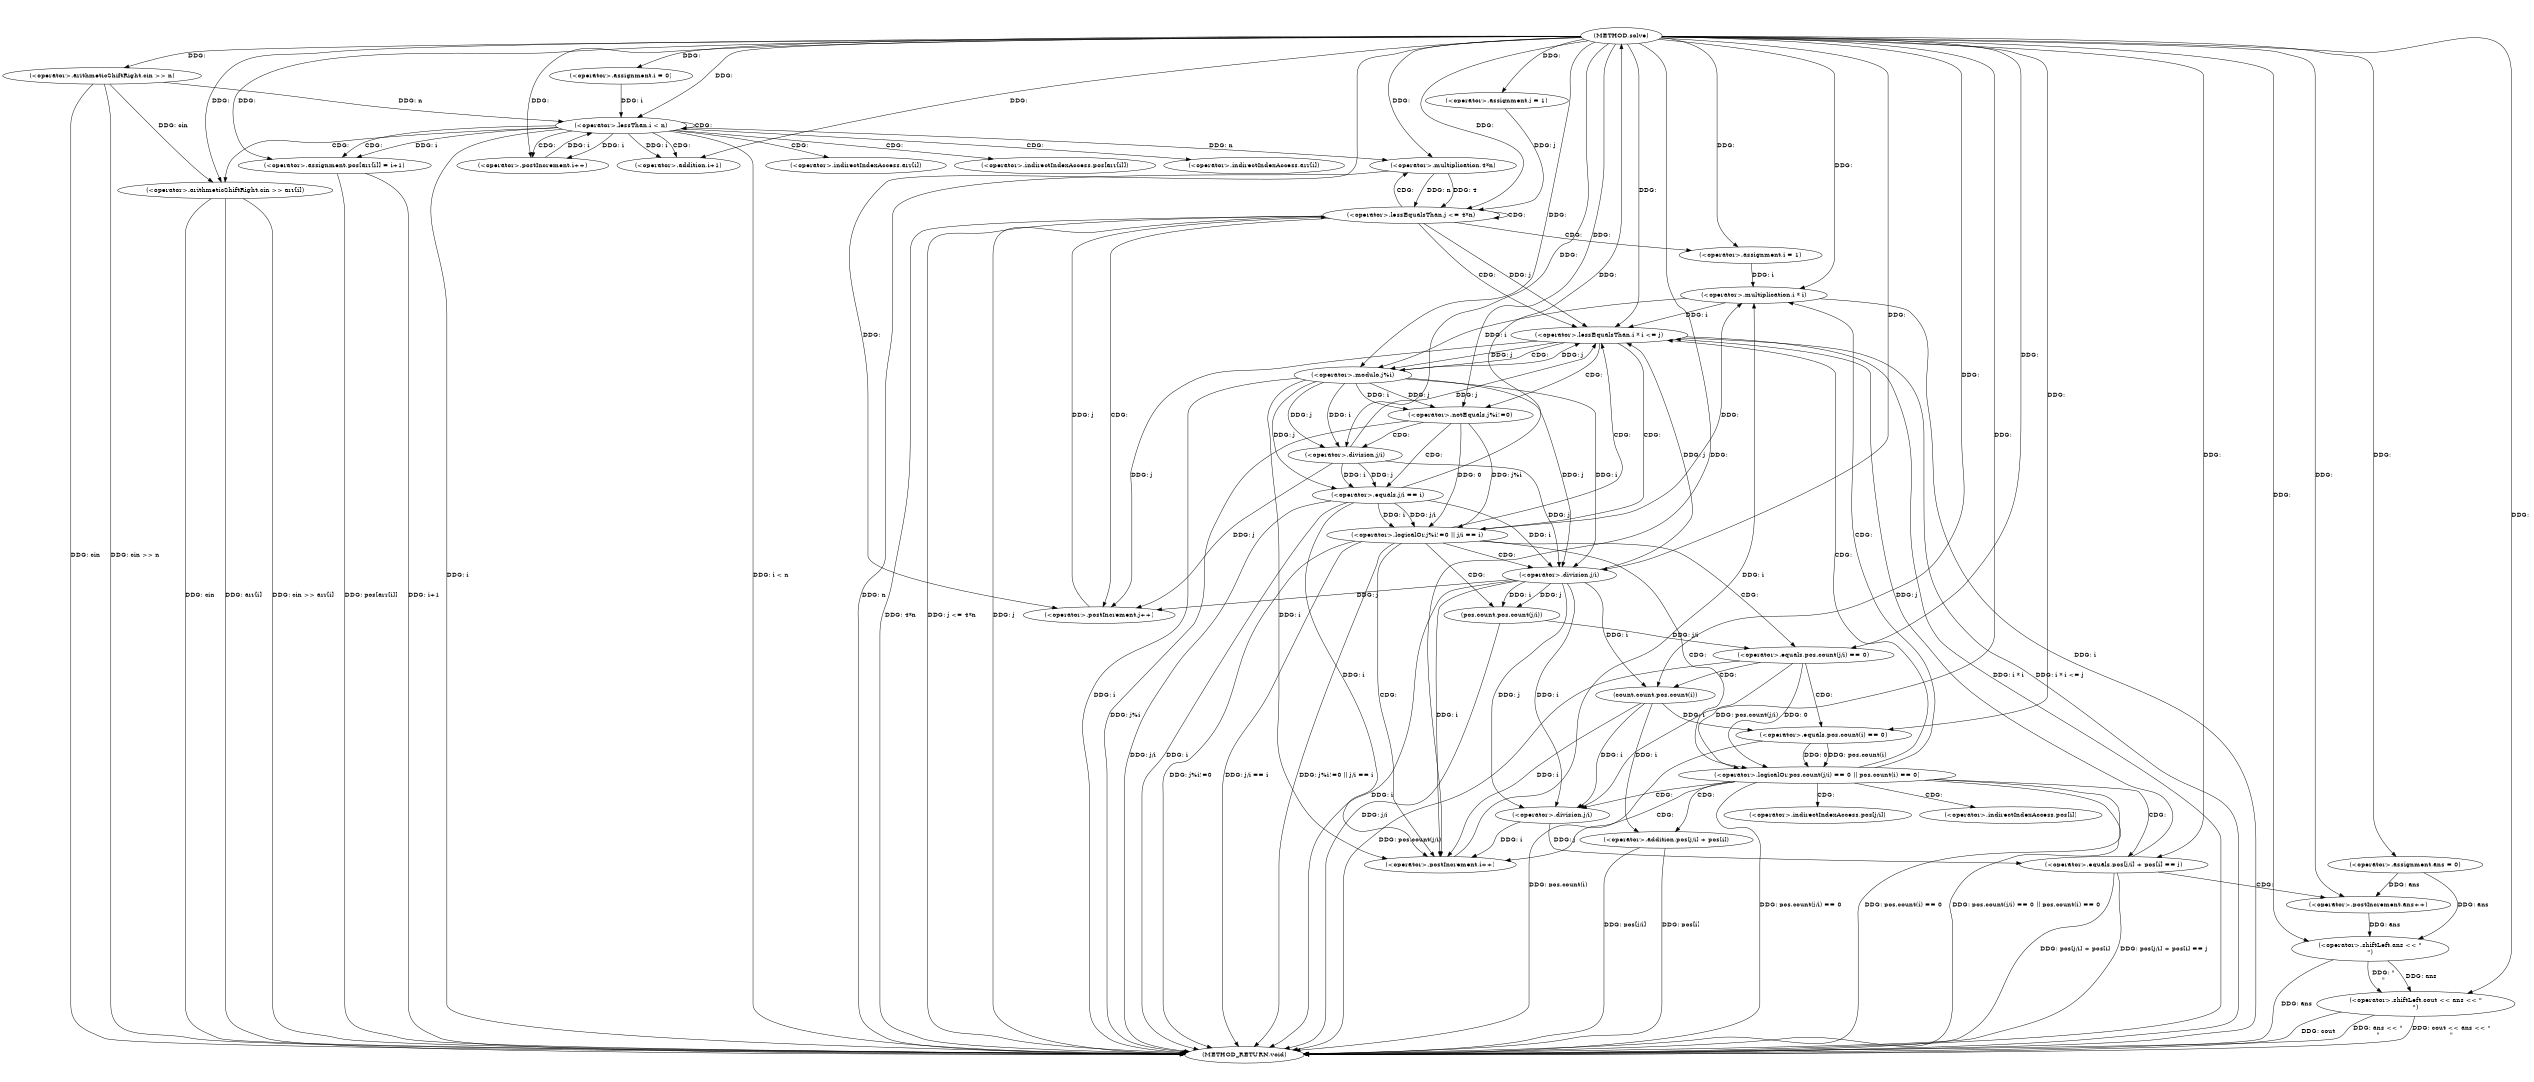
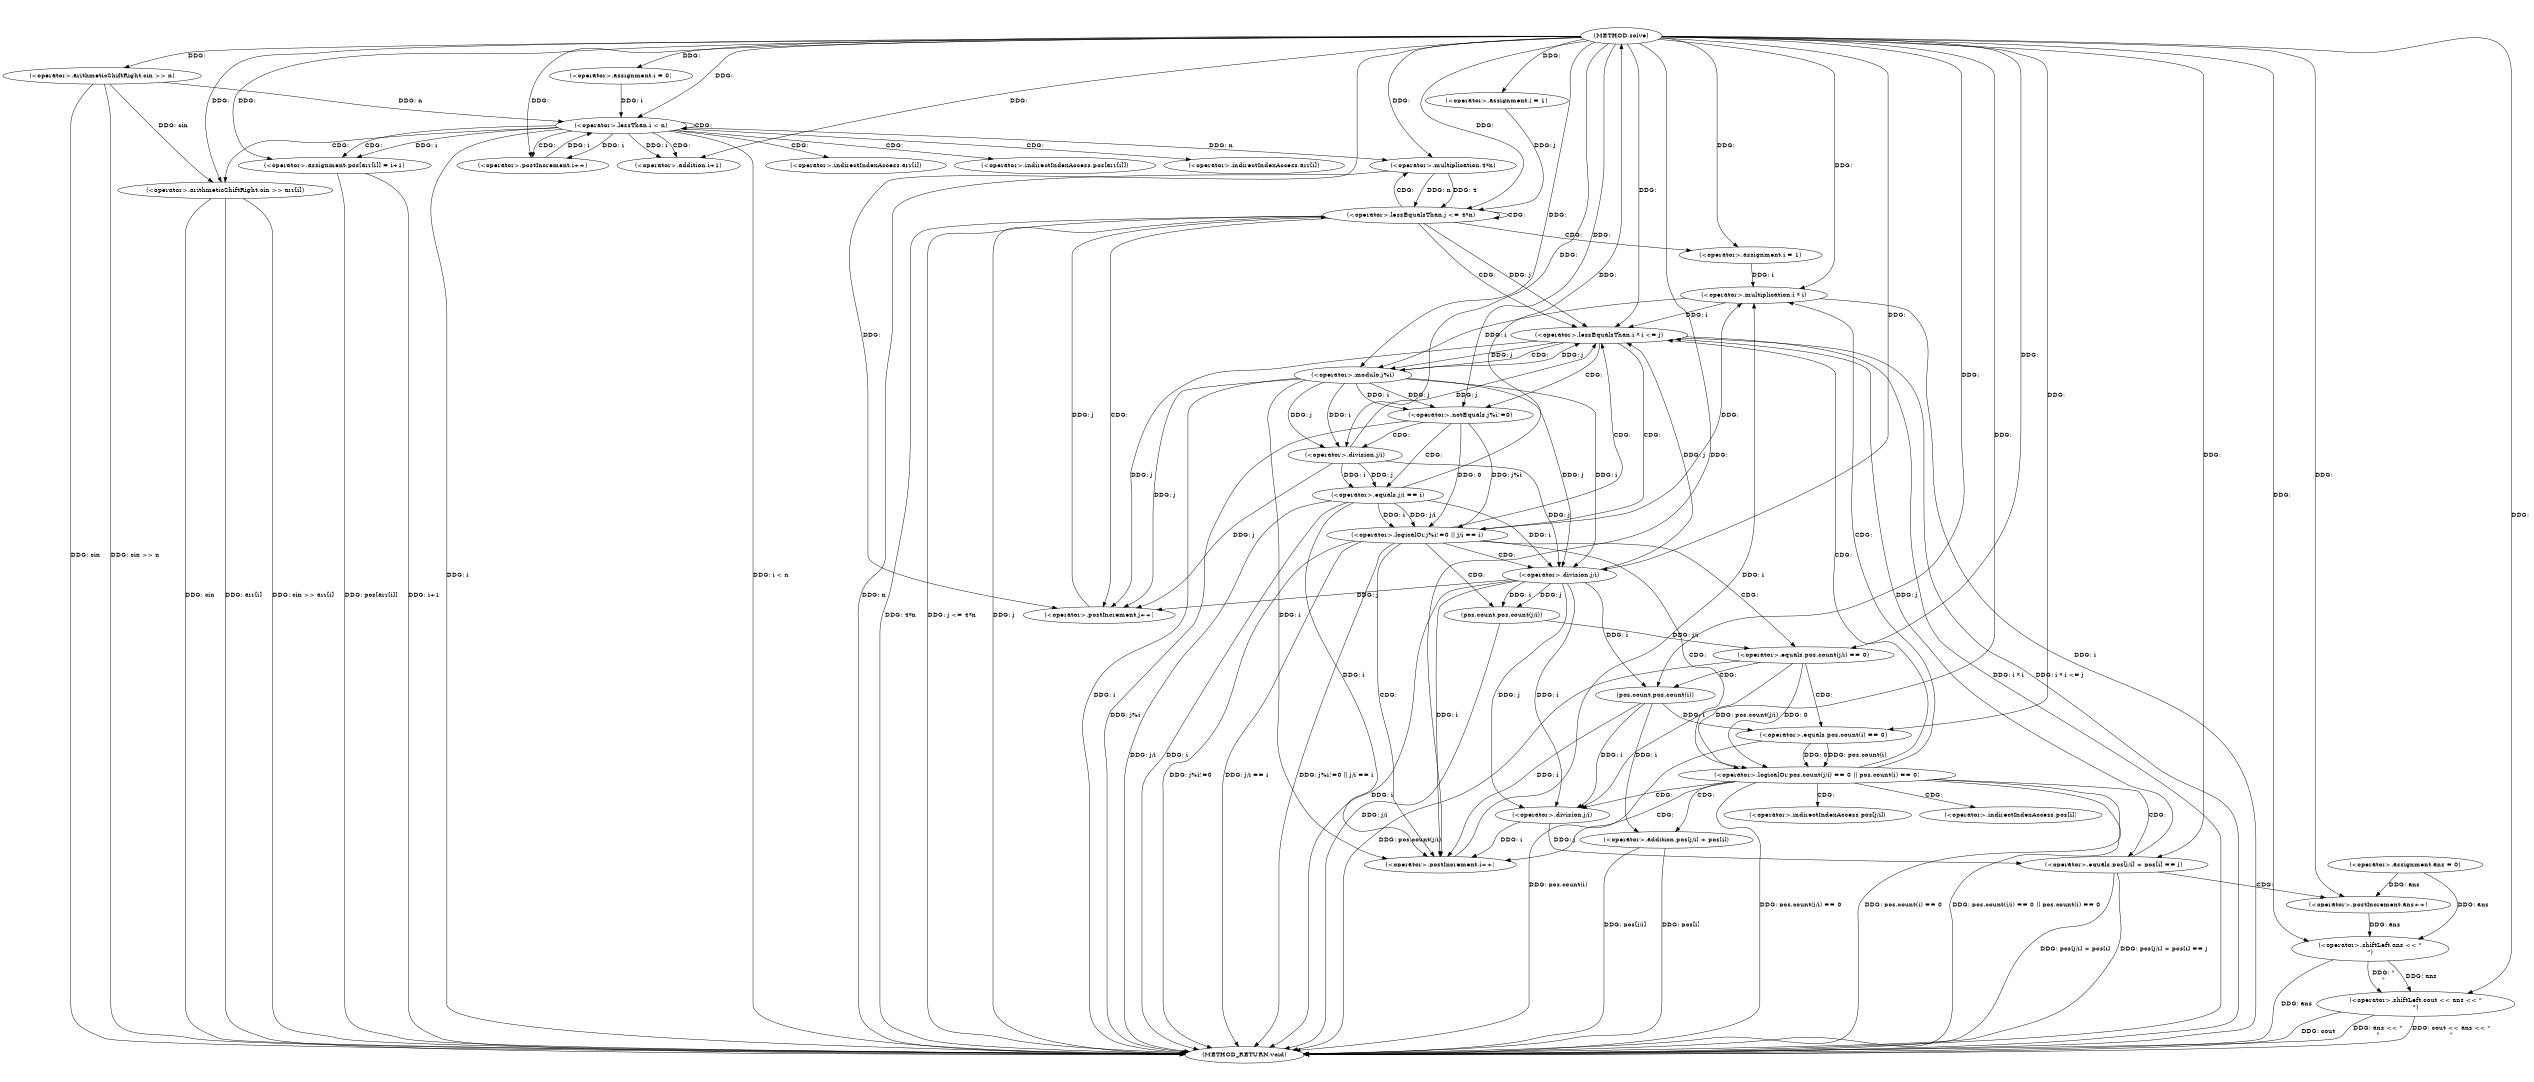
edge "(METHOD,solve)" -> "(<operator>.assignment,ans = 0)": removed, label "DDG:"
edge "(<operator>.modulo,j%i)" -> "(<operator>.equals,j/i == i)": now "(<operator>.modulo,j%i)" -> "(<operator>.postIncrement,j++)"
node "(count.count,pos.count(i))": label "(count.count,pos.count(i))" -> "(pos.count,pos.count(i))"
